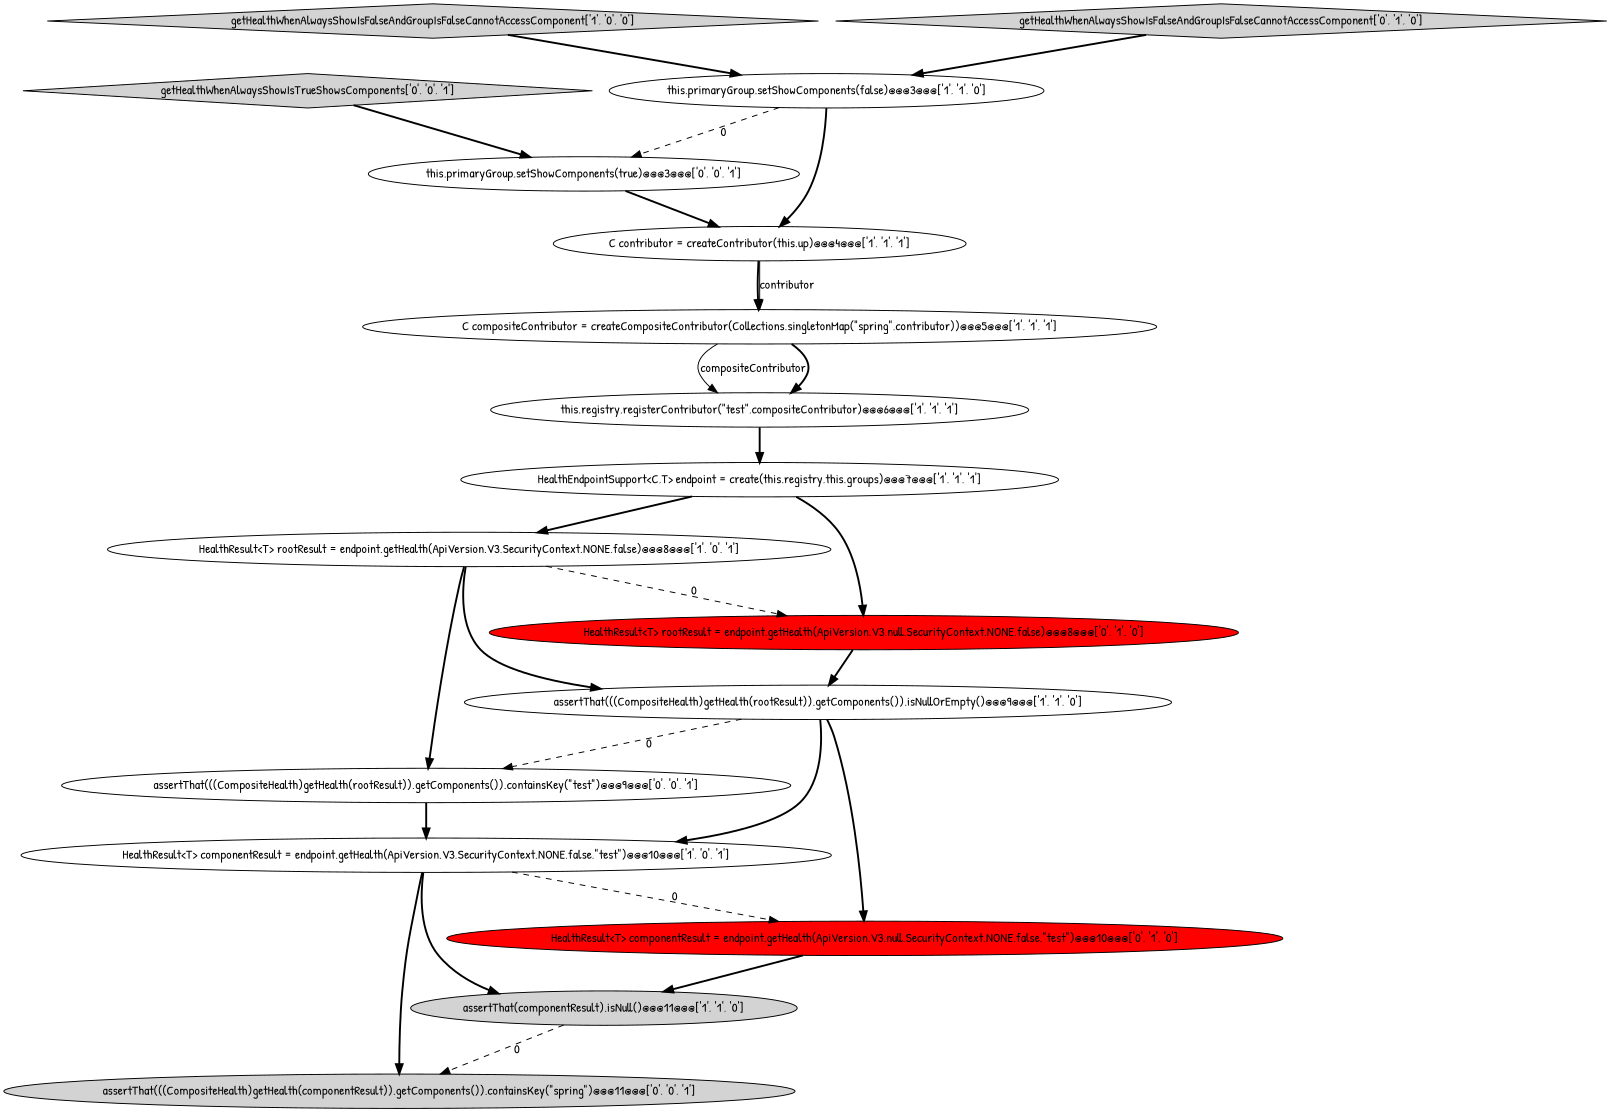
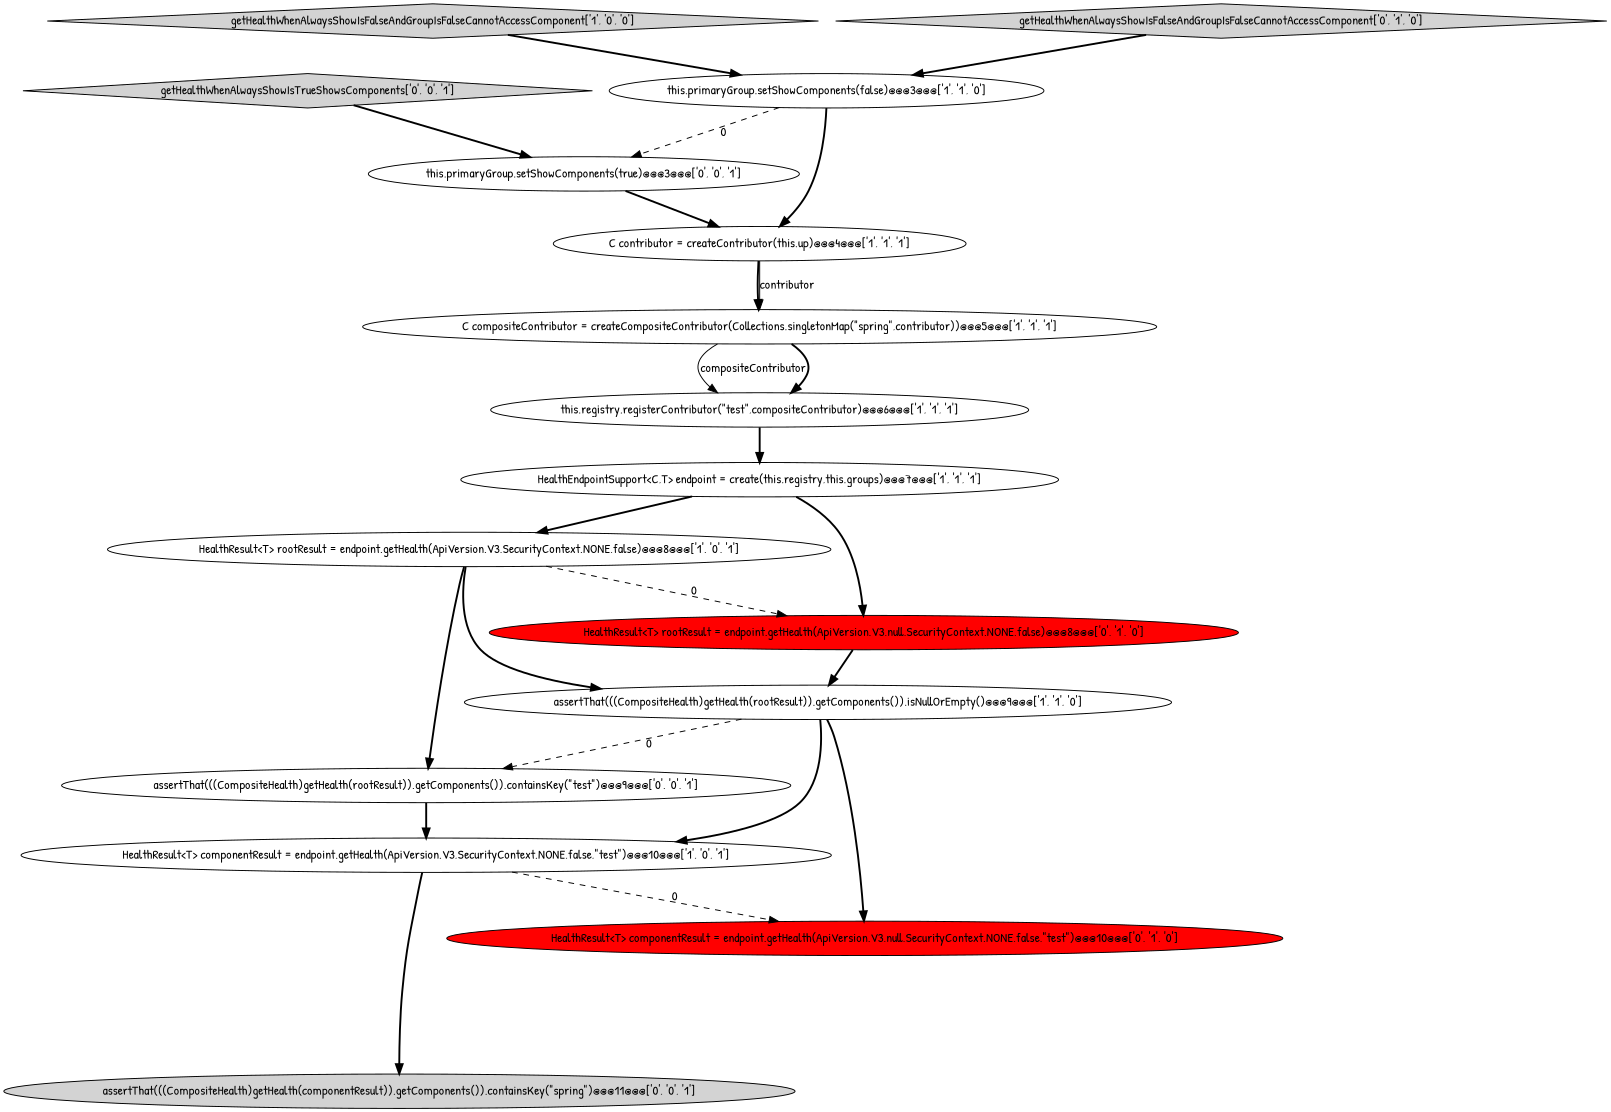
node "assertThat(componentResult).isNull()@@@11@@@['1', '1', '0']": removed
